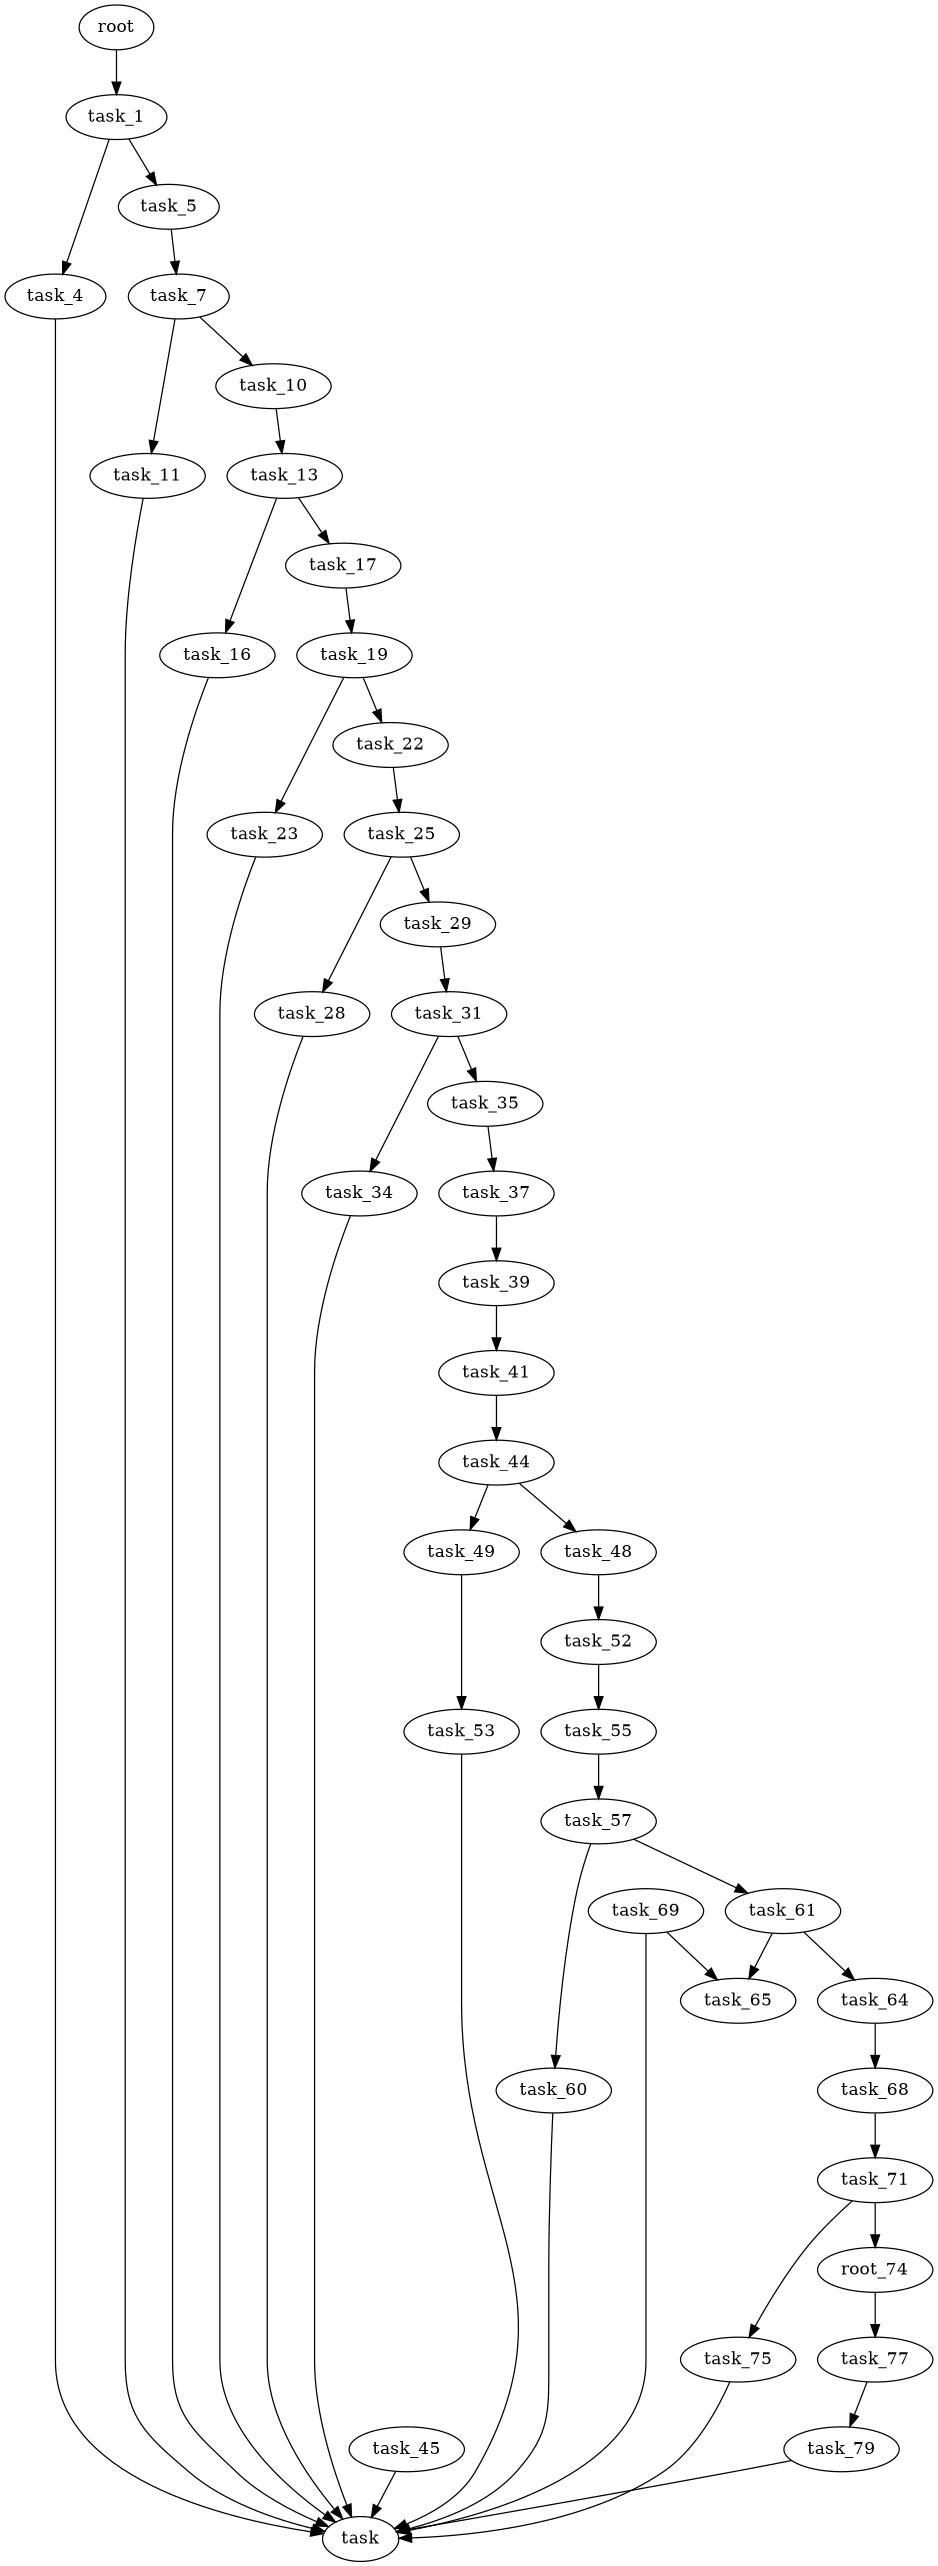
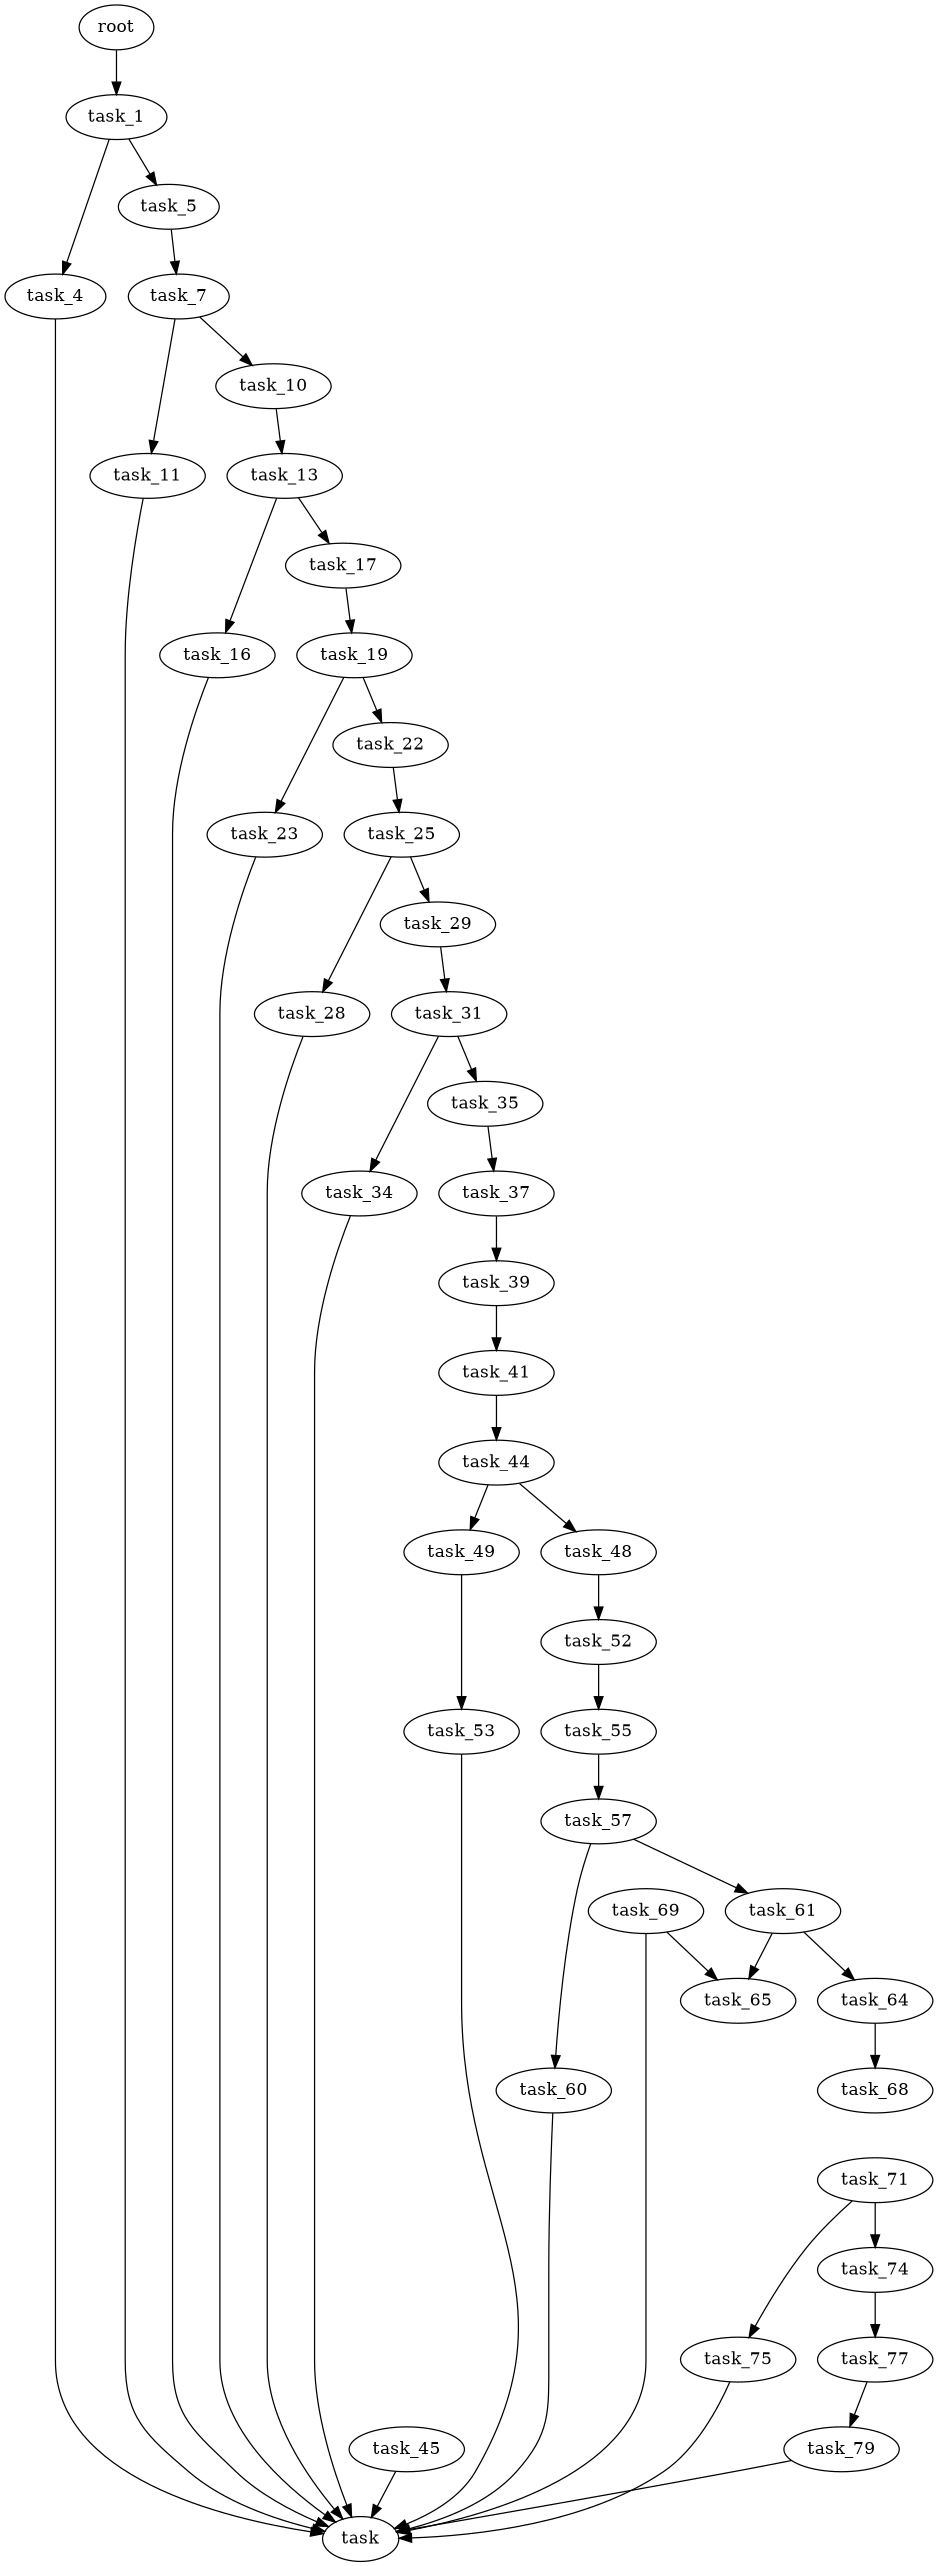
edge "task_68" -> "task_71": removed
node "root_74": label "root_74" -> "task_74"
